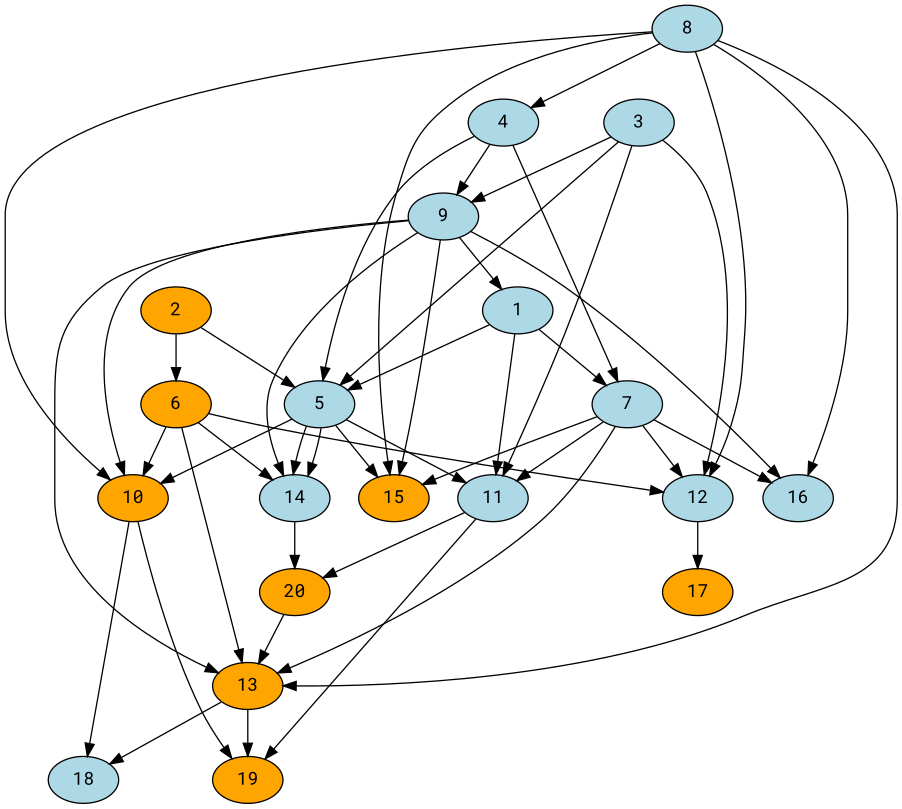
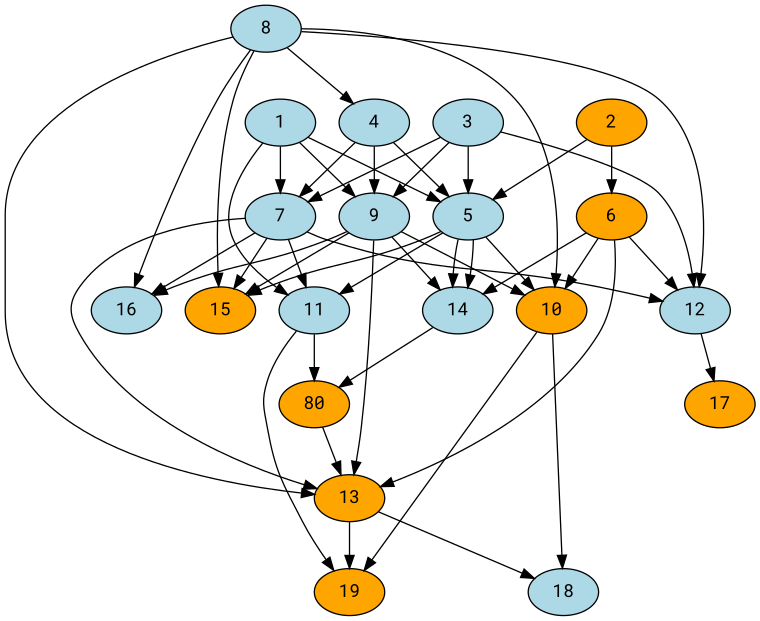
edge "9" -> "1": reversed
edge "3" -> "11": now "3" -> "7"
node "20": label "20" -> "80"
